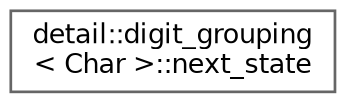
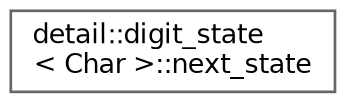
node "detail::digit_grouping < Char >::next_state": label "detail::digit_grouping < Char >::next_state" -> "detail::digit_state < Char >::next_state"
